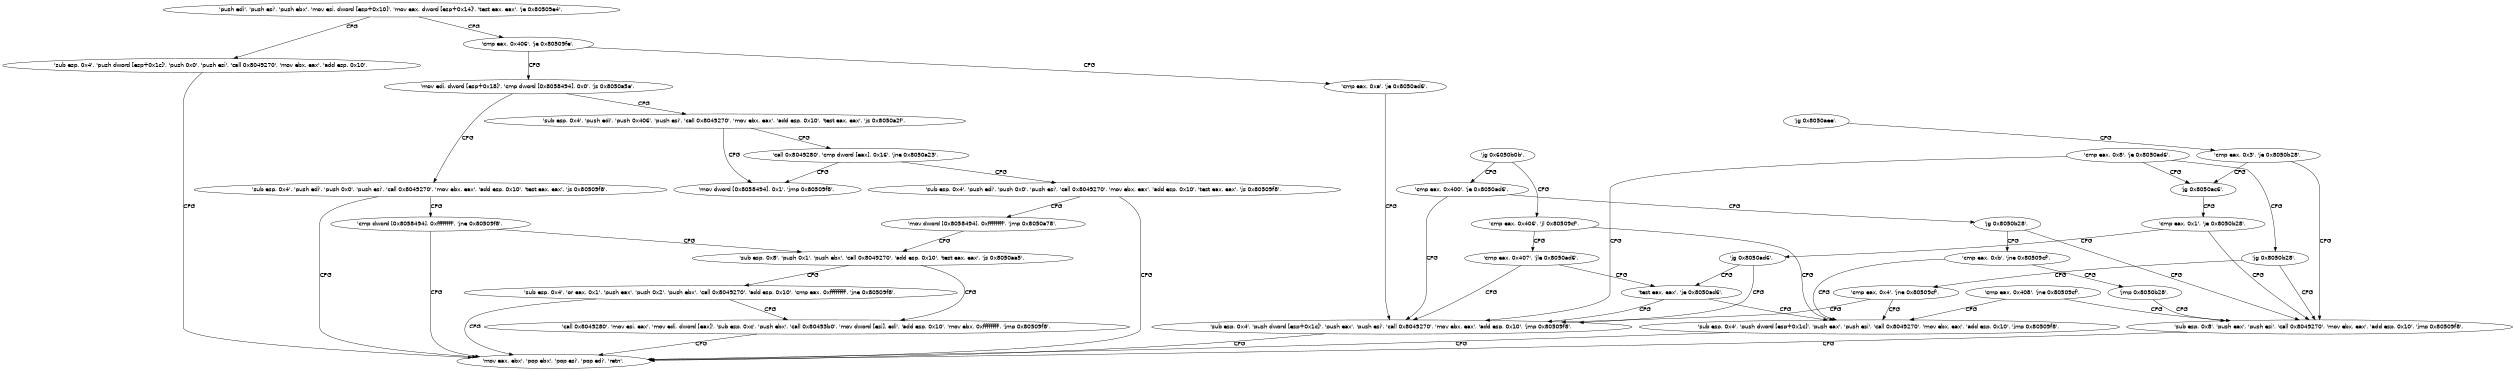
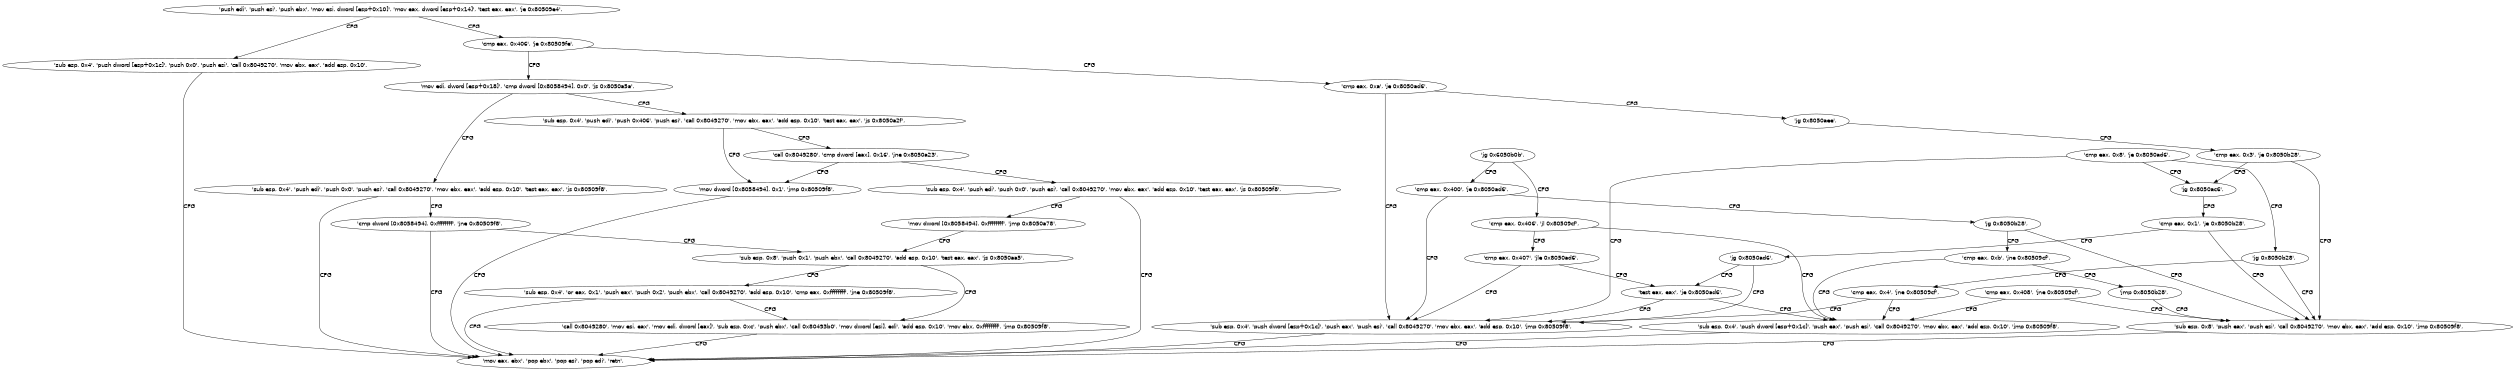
edge "'cmp eax, 0xa', 'je 0x8050ad6'," -> "'jg 0x8050aee',": added, label "CFG"
edge "'mov dword [0x8058494], 0x1', 'jmp 0x80509f8'," -> "'mov eax, ebx', 'pop ebx', 'pop esi', 'pop edi', 'retn',": added, label "CFG"
